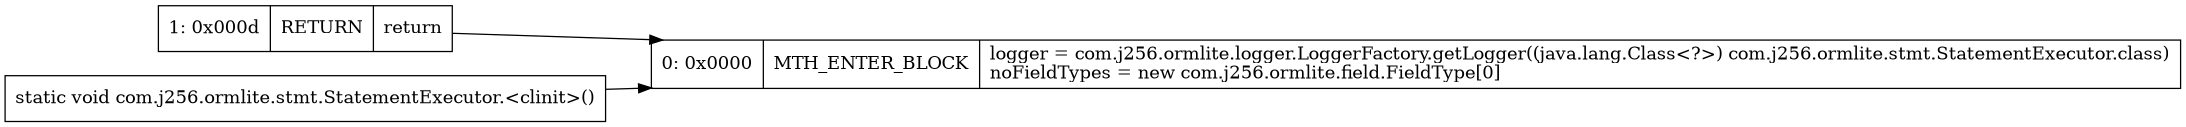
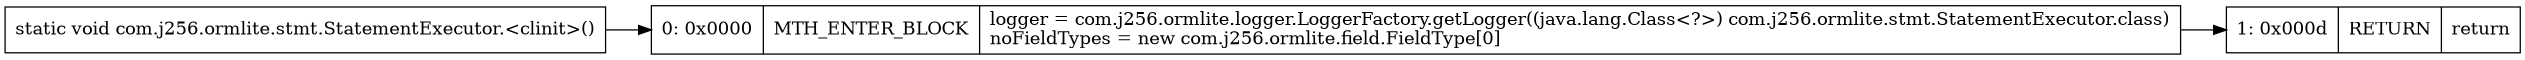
edge "1: 0x000d" -> "0: 0x0000": reversed
